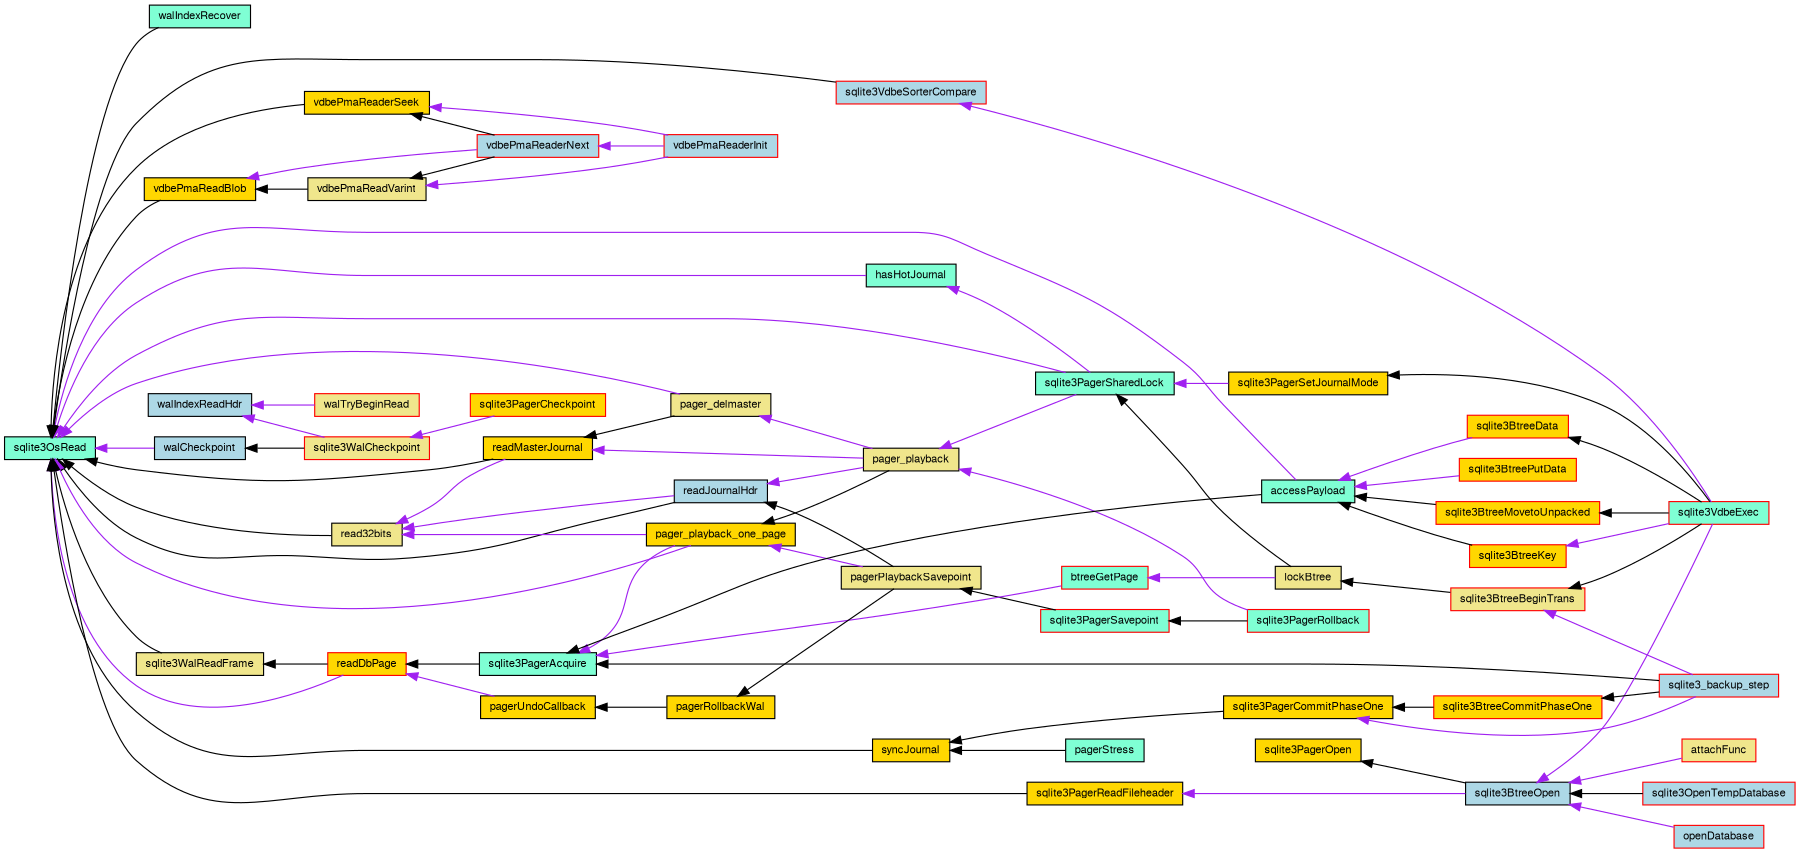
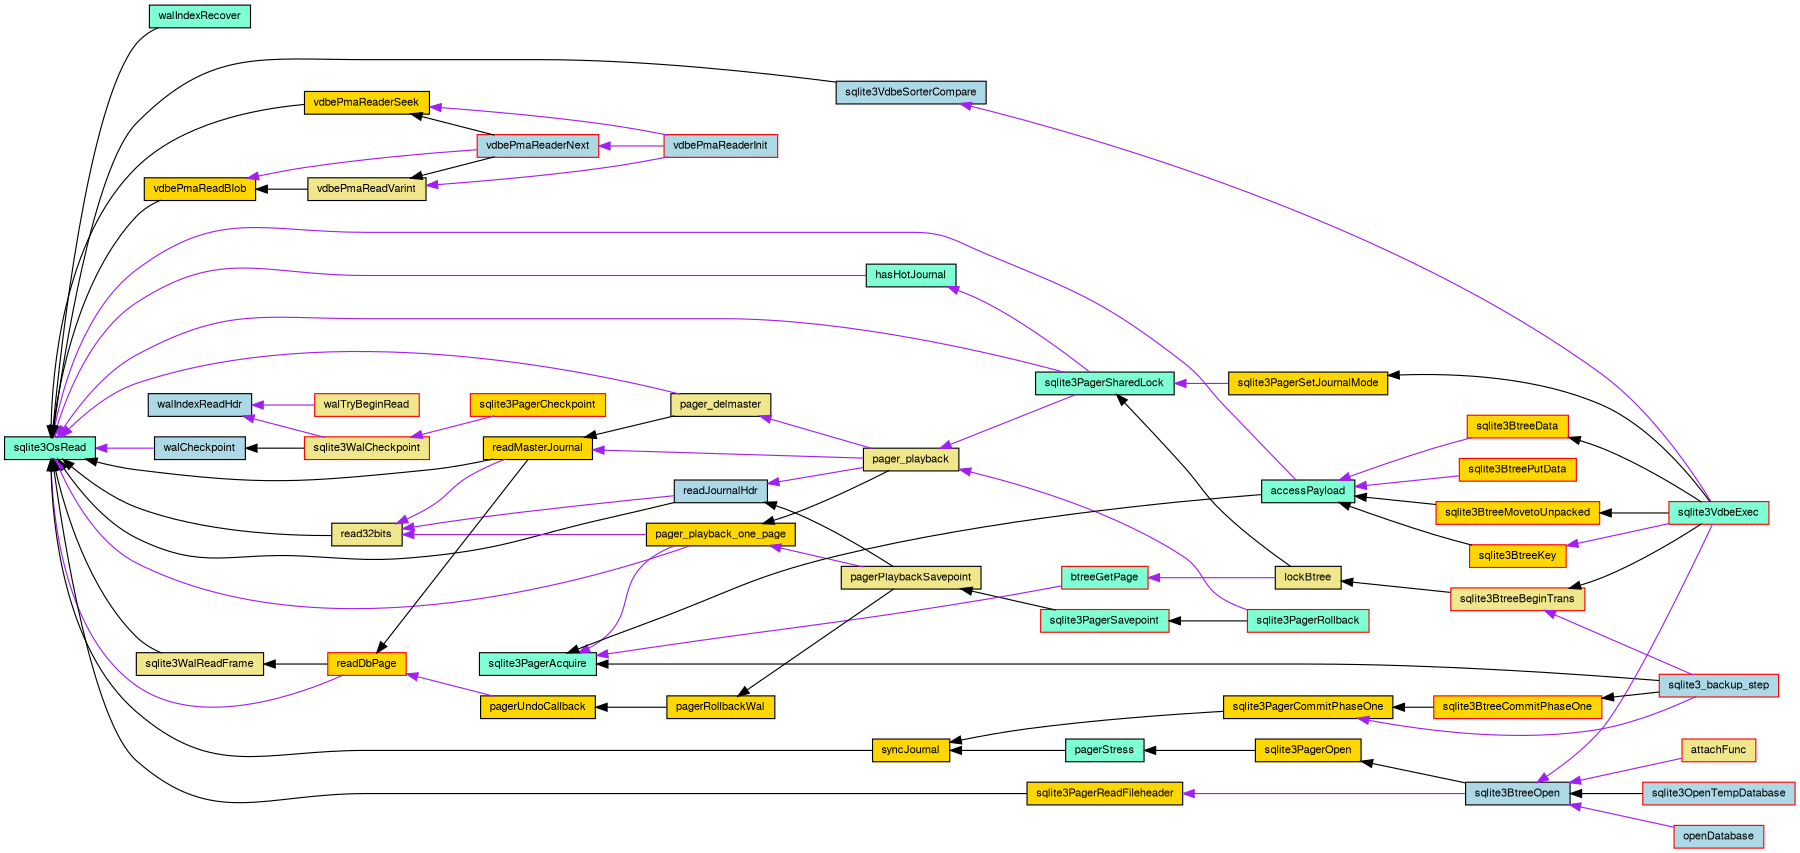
node "sqlite3VdbeSorterCompare": color red -> black
edge "sqlite3PagerAcquire" -> "readDbPage": now "readMasterJournal" -> "readDbPage"
edge "sqlite3PagerOpen" -> "pagerStress": added
